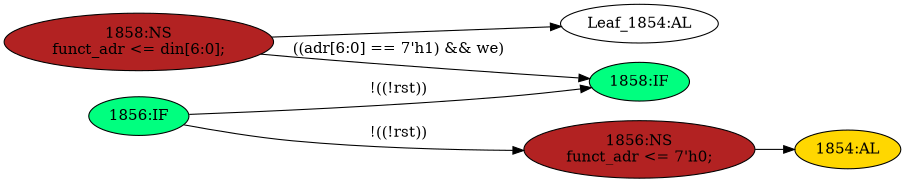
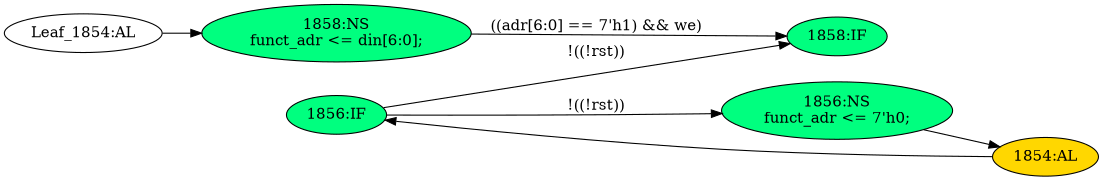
edge "1858:NS funct_adr <= din[6:0];" -> "Leaf_1854:AL": reversed
node "1858:NS funct_adr <= din[6:0];": fillcolor firebrick -> springgreen
edge "1854:AL" -> "1856:IF": added
node "1856:NS funct_adr <= 7'h0;": fillcolor firebrick -> springgreen
